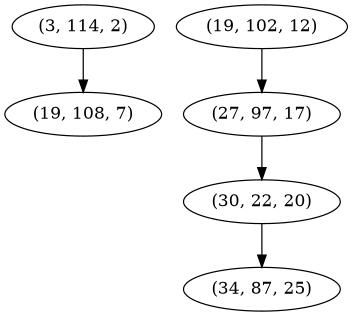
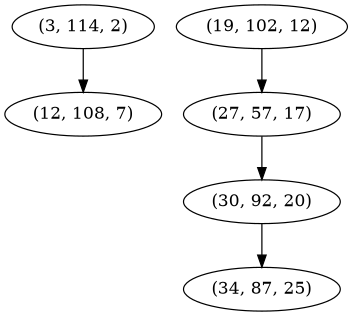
node "(19, 108, 7)": label "(19, 108, 7)" -> "(12, 108, 7)"
node "(27, 97, 17)": label "(27, 97, 17)" -> "(27, 57, 17)"
node "(30, 22, 20)": label "(30, 22, 20)" -> "(30, 92, 20)"
